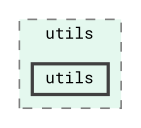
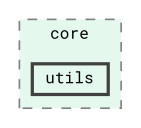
cluster "utils": label "utils" -> "core"
